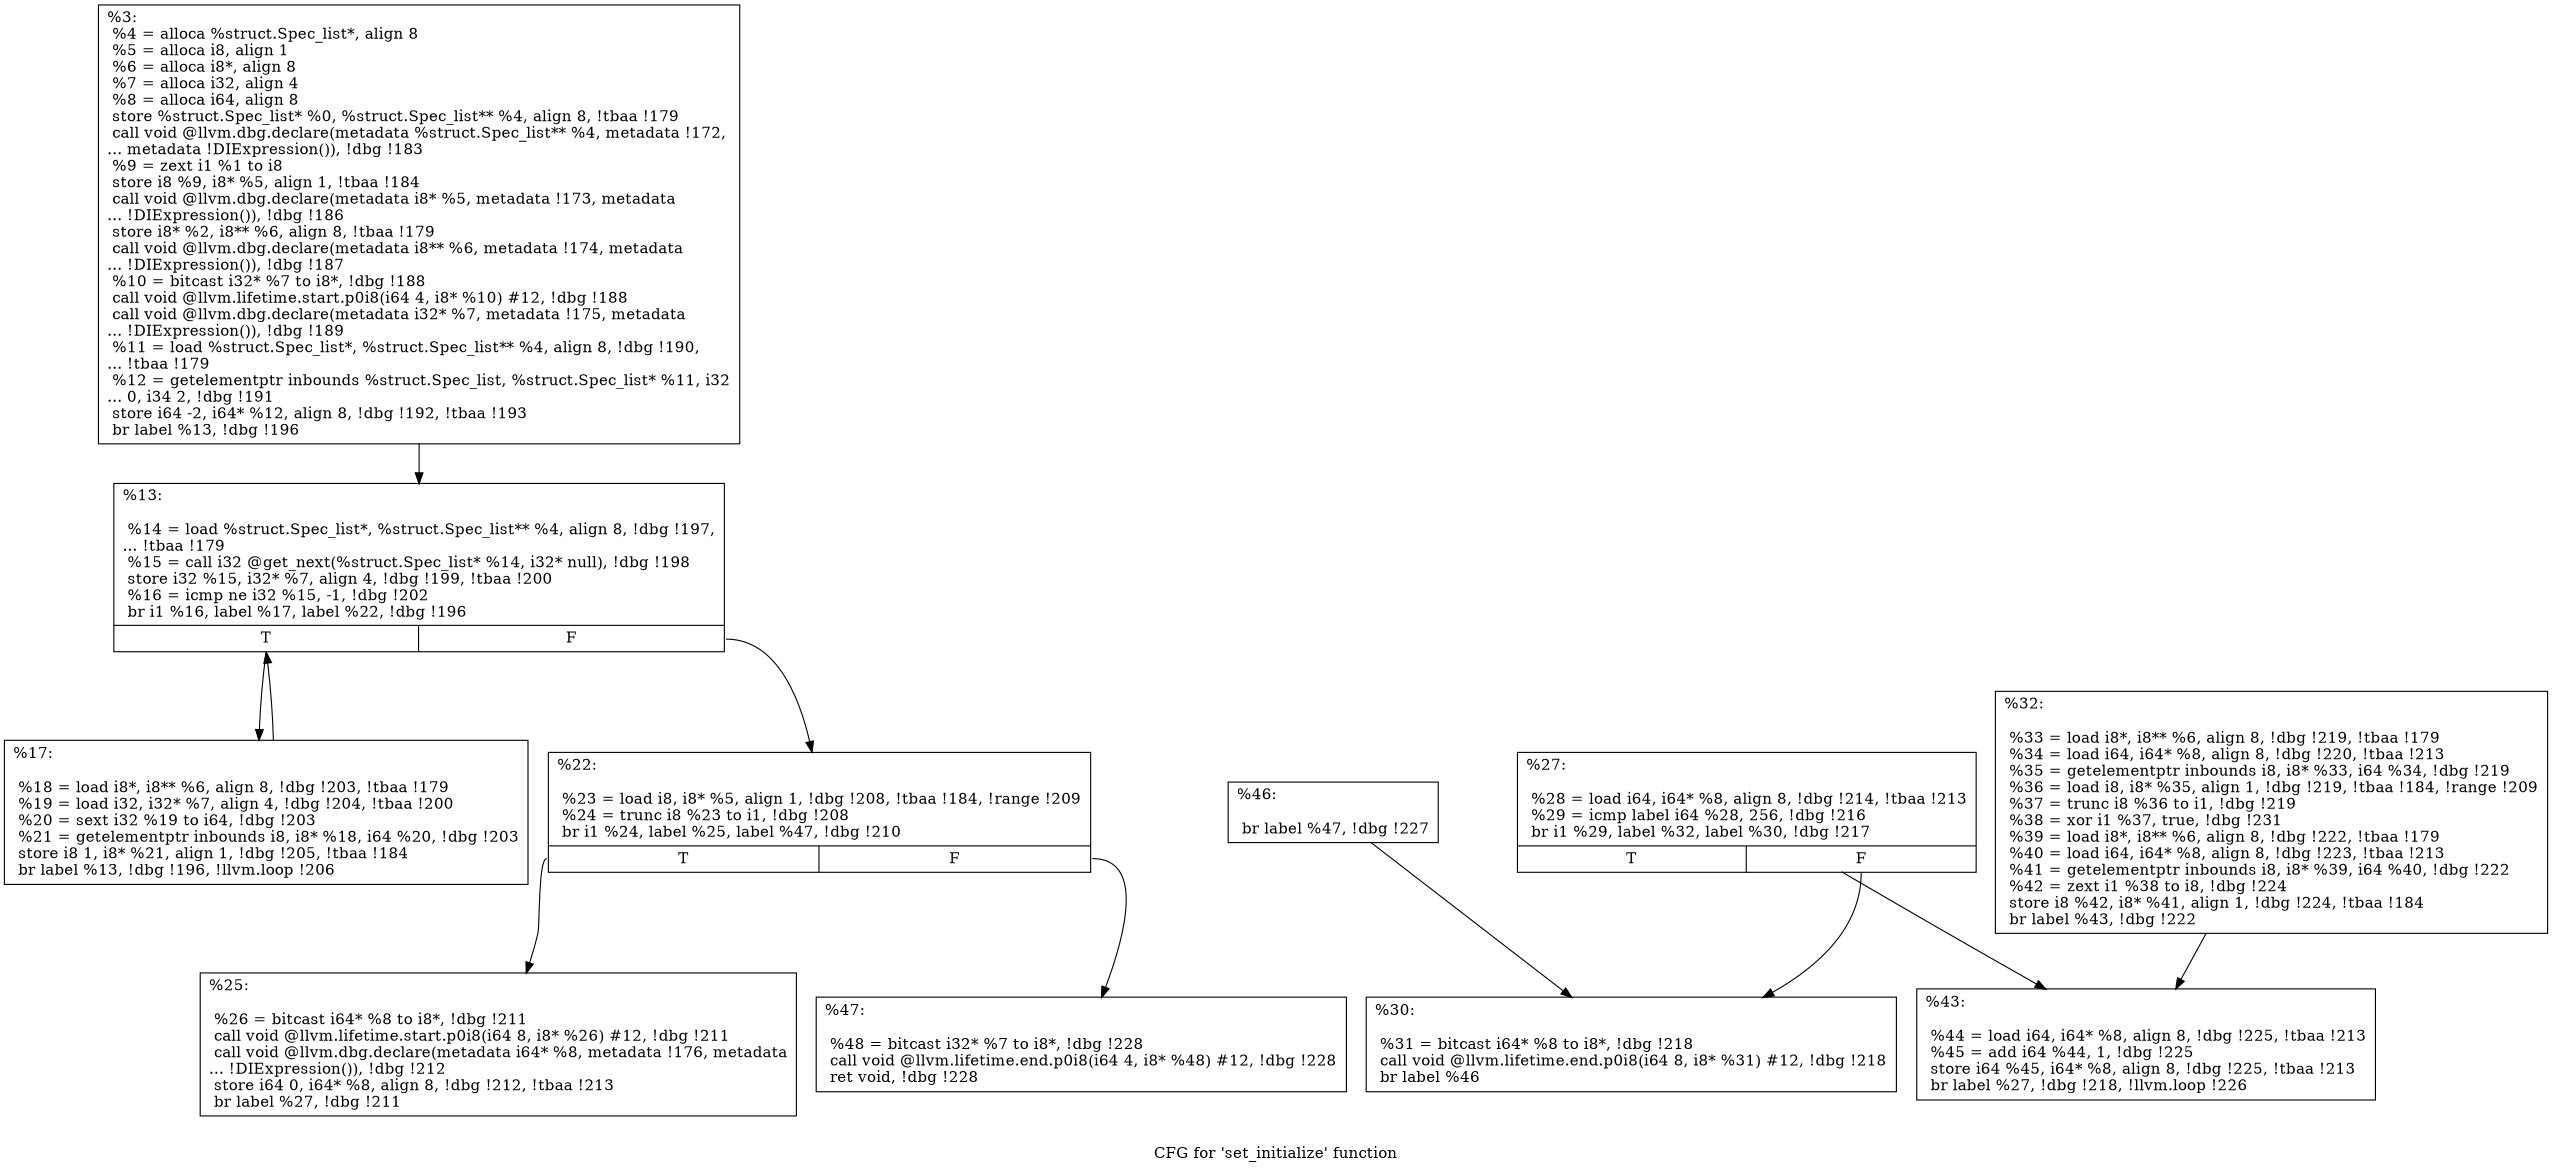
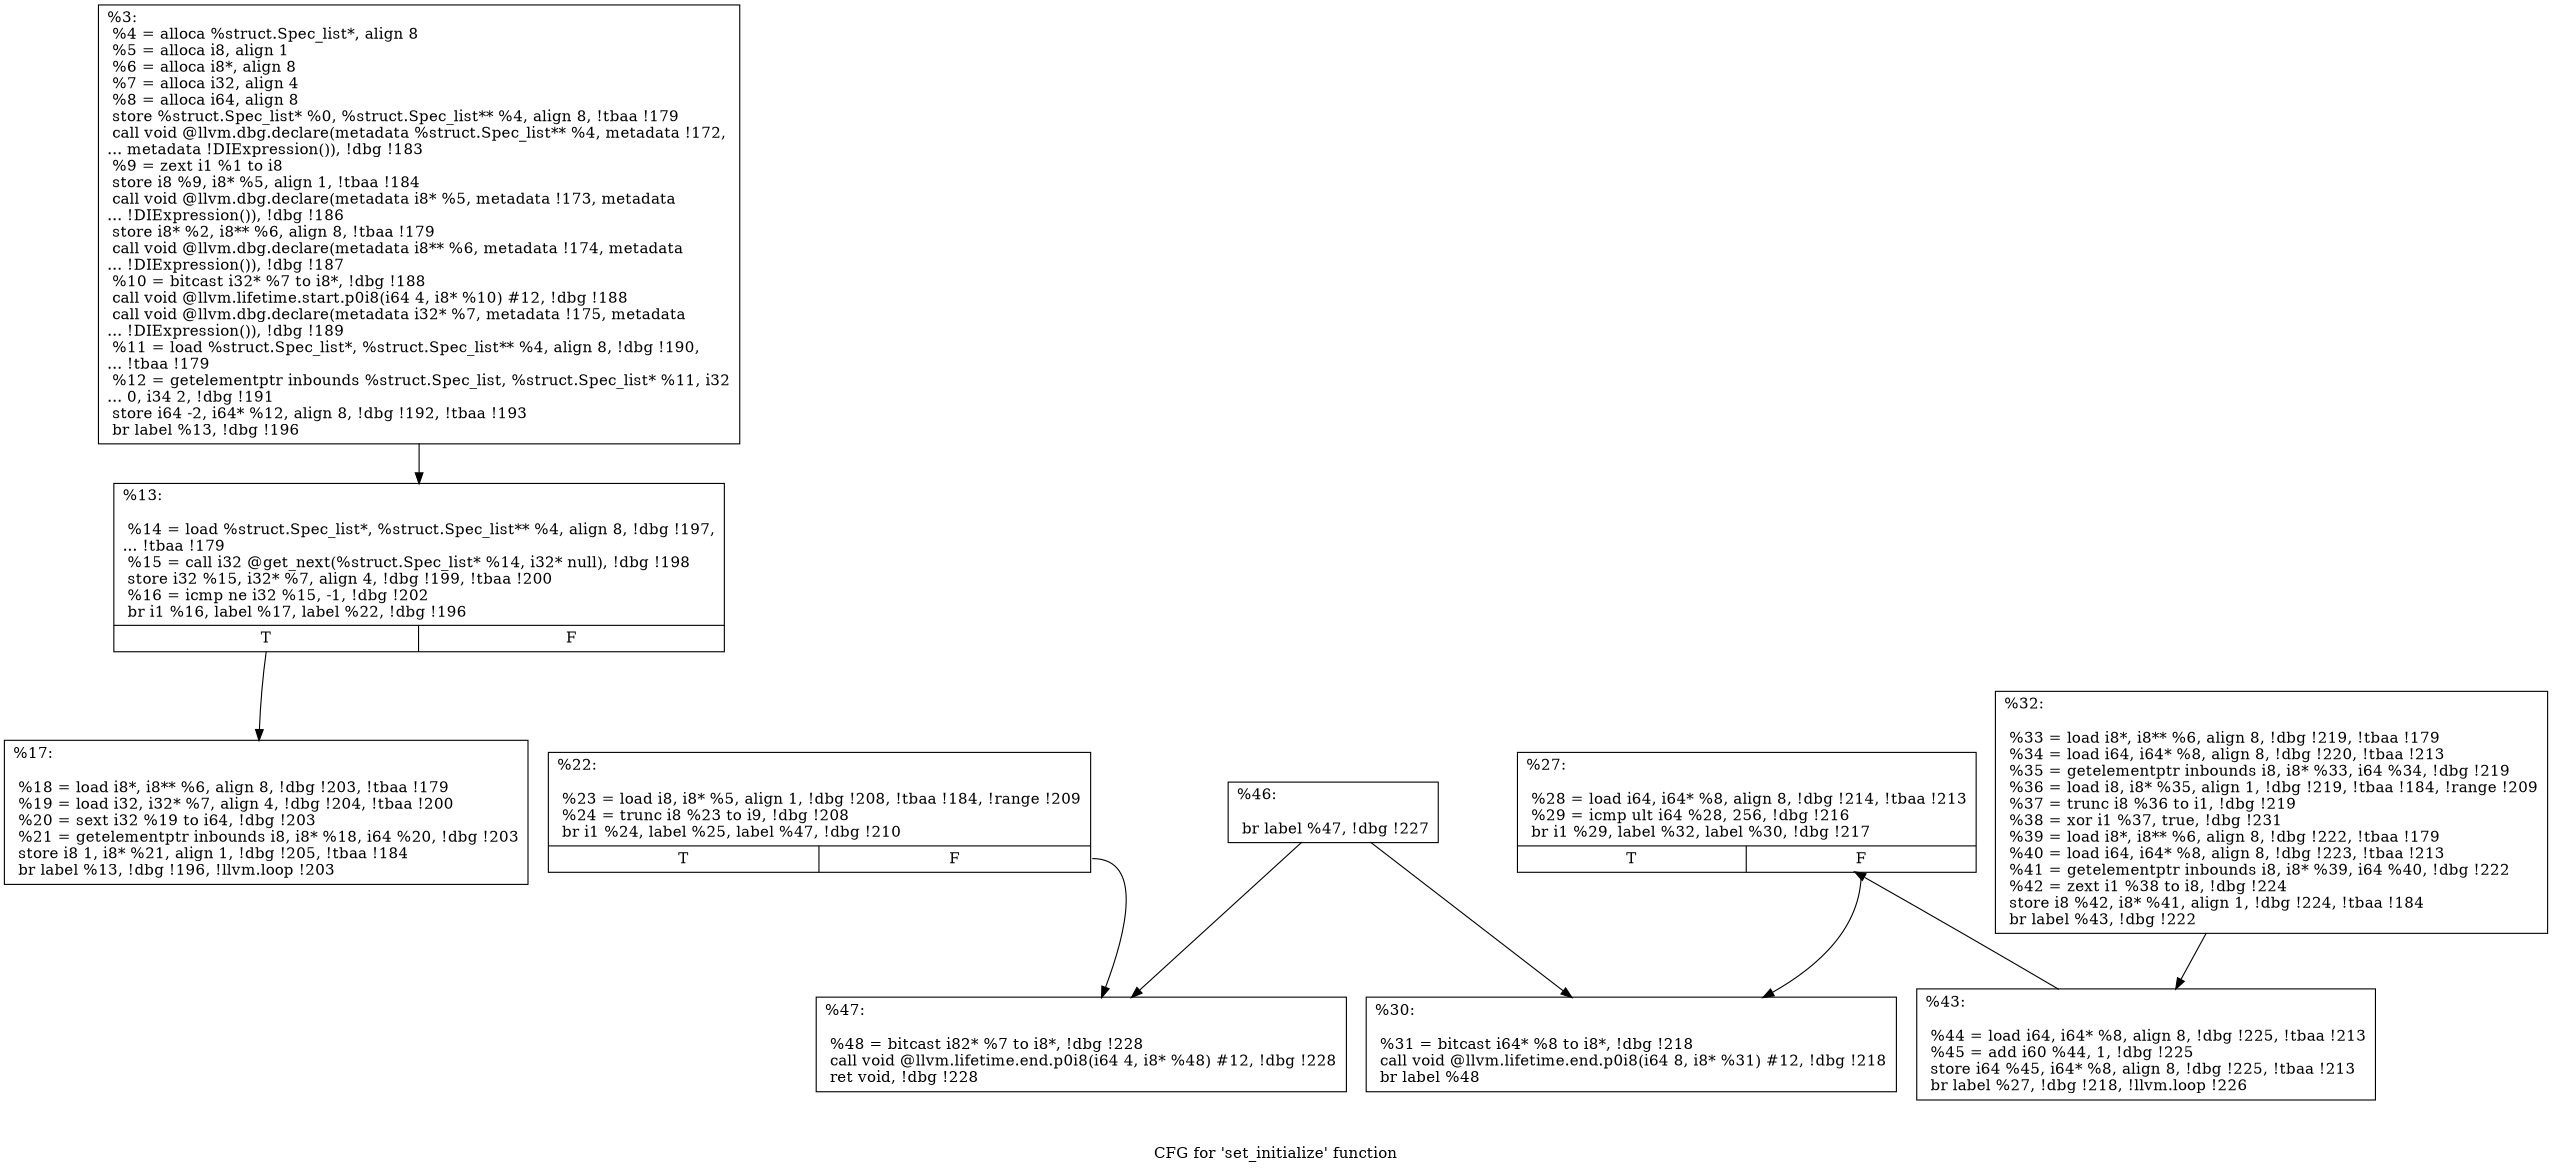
edge "%13:" -> "%22:": removed
edge "%17:" -> "%13:": removed
node "%22:": text "%24 = trunc i8 %23 to i1, !dbg !208" -> "%24 = trunc i8 %23 to i9, !dbg !208"
node "%27:": text "%29 = icmp label i64 %28, 256, !dbg !216" -> "%29 = icmp ult i64 %28, 256, !dbg !216"
node "%17:": text "br label %13, !dbg !196, !llvm.loop !206" -> "br label %13, !dbg !196, !llvm.loop !203"
edge "%46:" -> "%47:": added
edge "%27:" -> "%43:": reversed
node "%25:": removed
node "%47:": text "%48 = bitcast i32* %7 to i8*, !dbg !228" -> "%48 = bitcast i82* %7 to i8*, !dbg !228"
node "%43:": text "%45 = add i64 %44, 1, !dbg !225" -> "%45 = add i60 %44, 1, !dbg !225"
node "%30:": text "br label %46" -> "br label %48"
